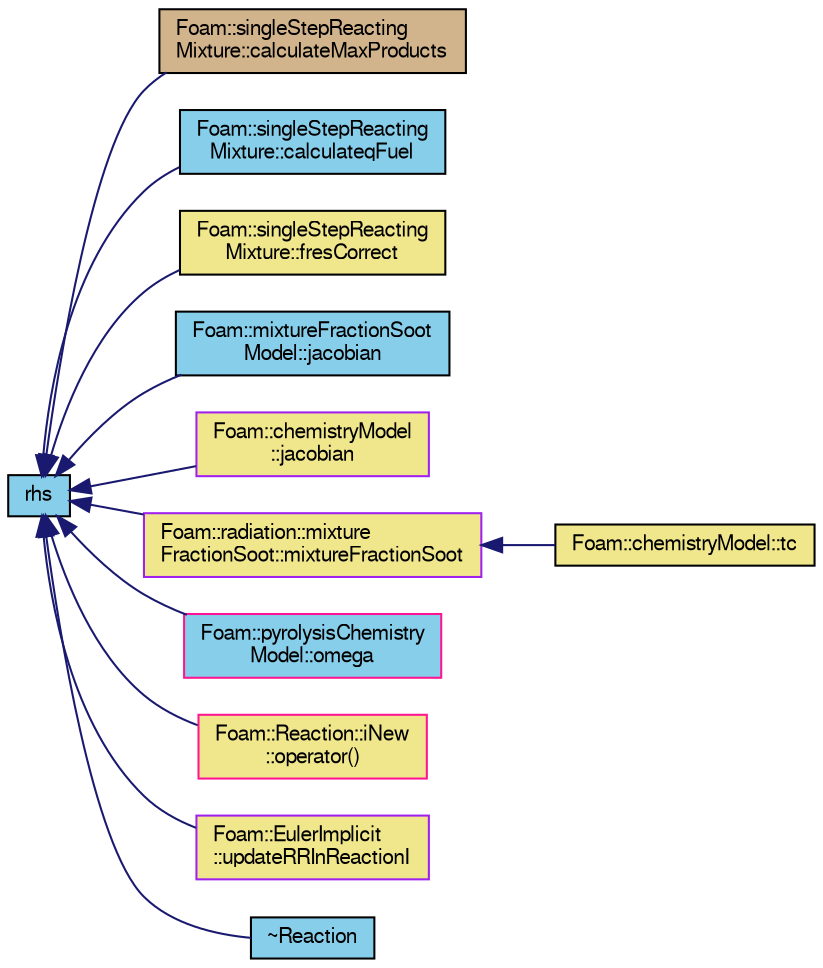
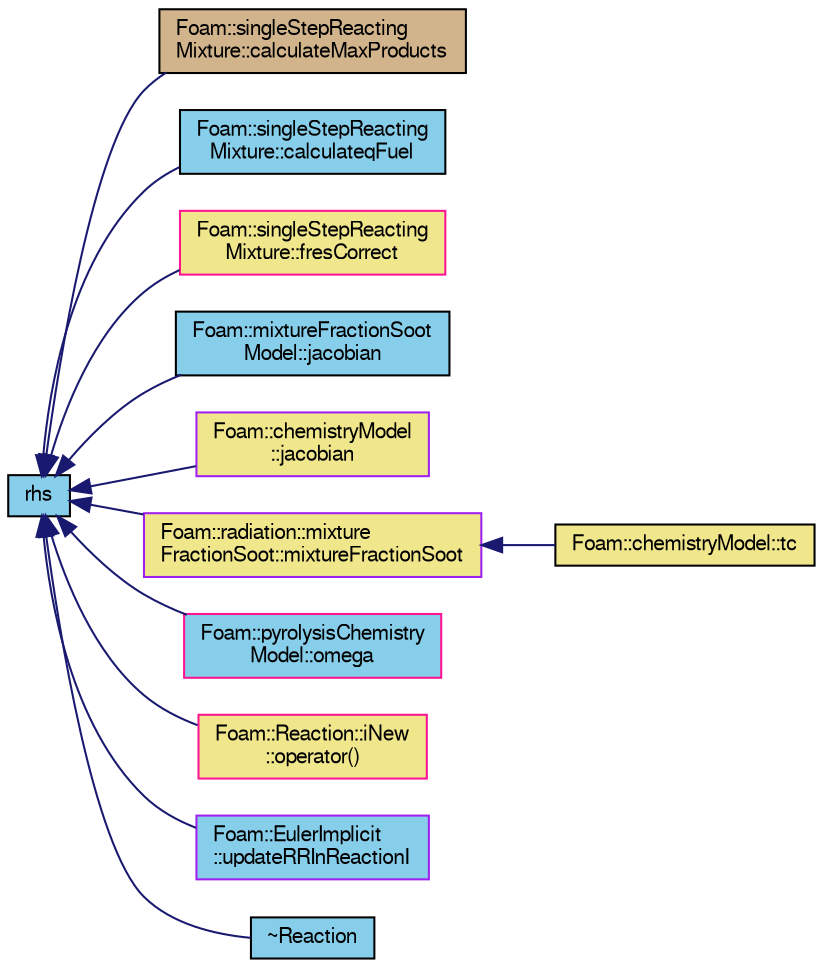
node "Foam::singleStepReacting Mixture::fresCorrect": color black -> deeppink
node "Foam::EulerImplicit ::updateRRInReactionI": fillcolor khaki -> skyblue
